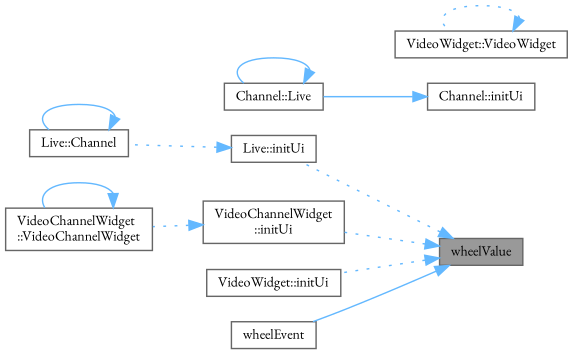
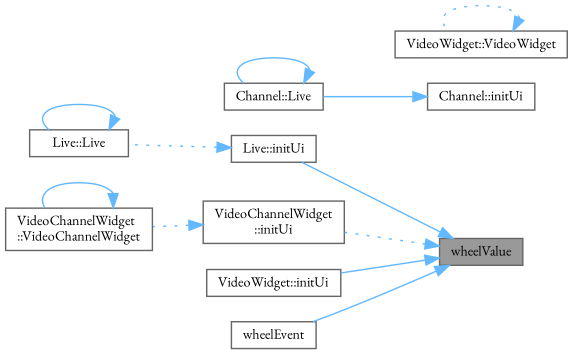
node "Live::Channel": label "Live::Channel" -> "Live::Live"
edge "Live::initUi" -> "wheelValue": style dotted -> solid
edge "VideoWidget::initUi" -> "wheelValue": style dotted -> solid
